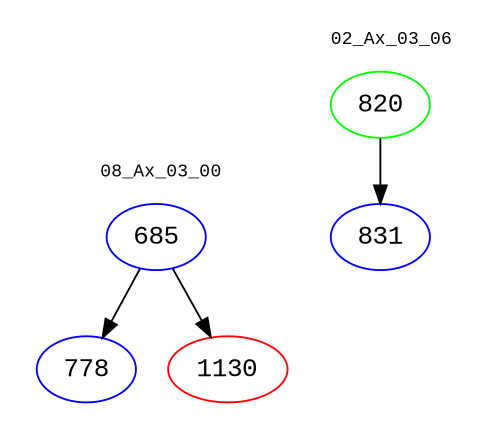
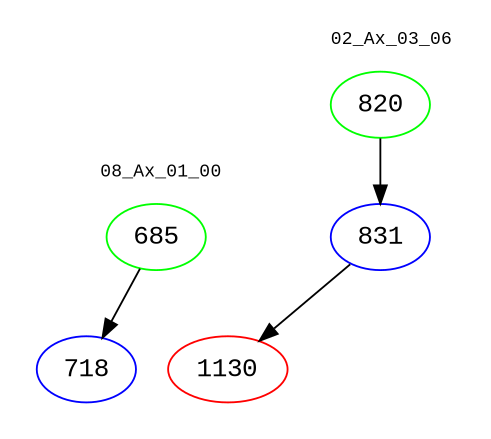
cluster "08_Ax_03_00": label "08_Ax_03_00" -> "08_Ax_01_00"
node "685": color blue -> green
edge "685" -> "1130": now "831" -> "1130"
node "778": label "778" -> "718"
